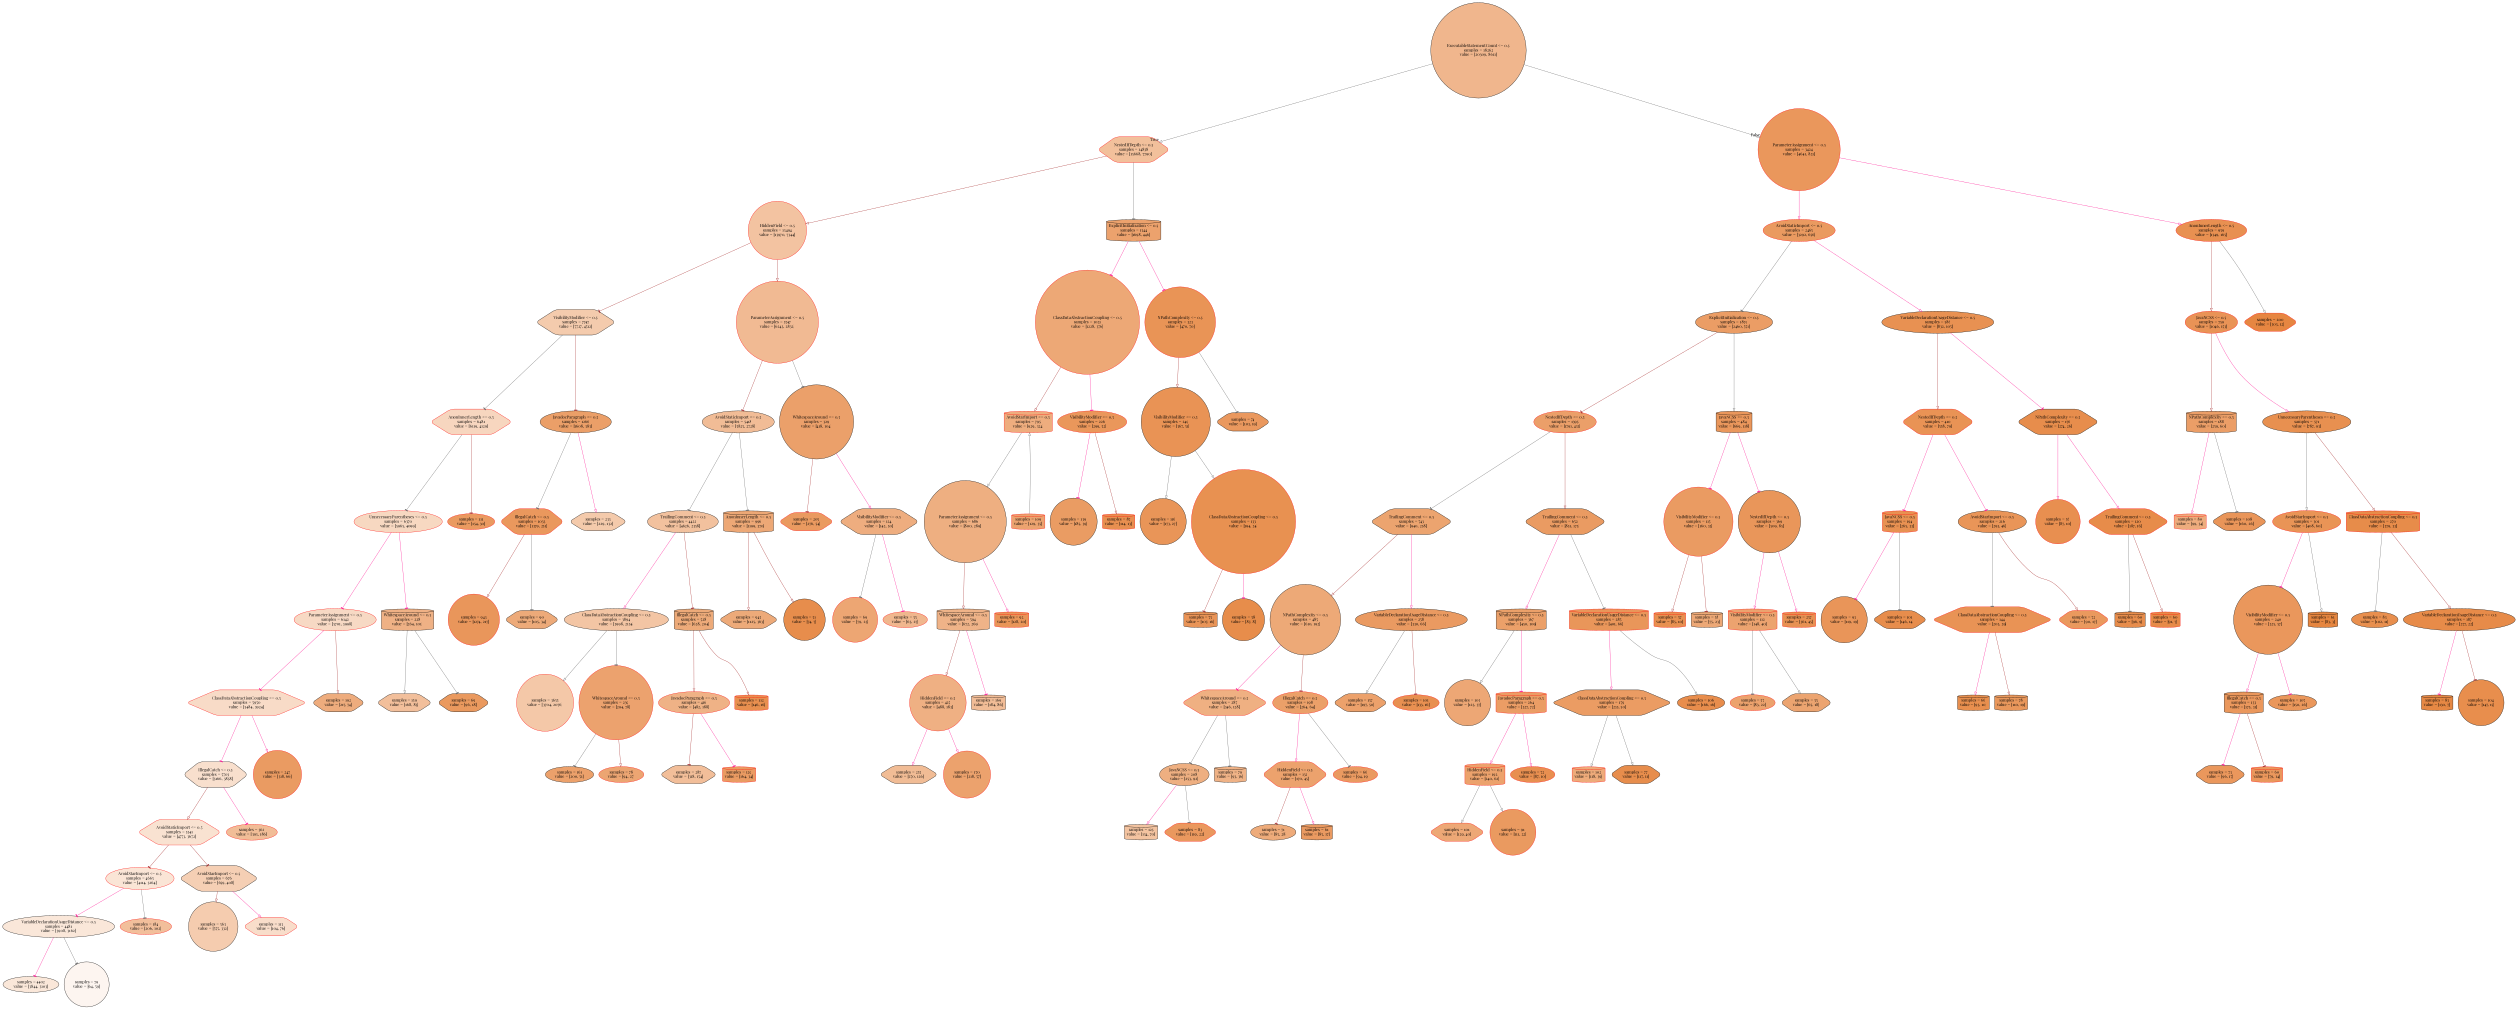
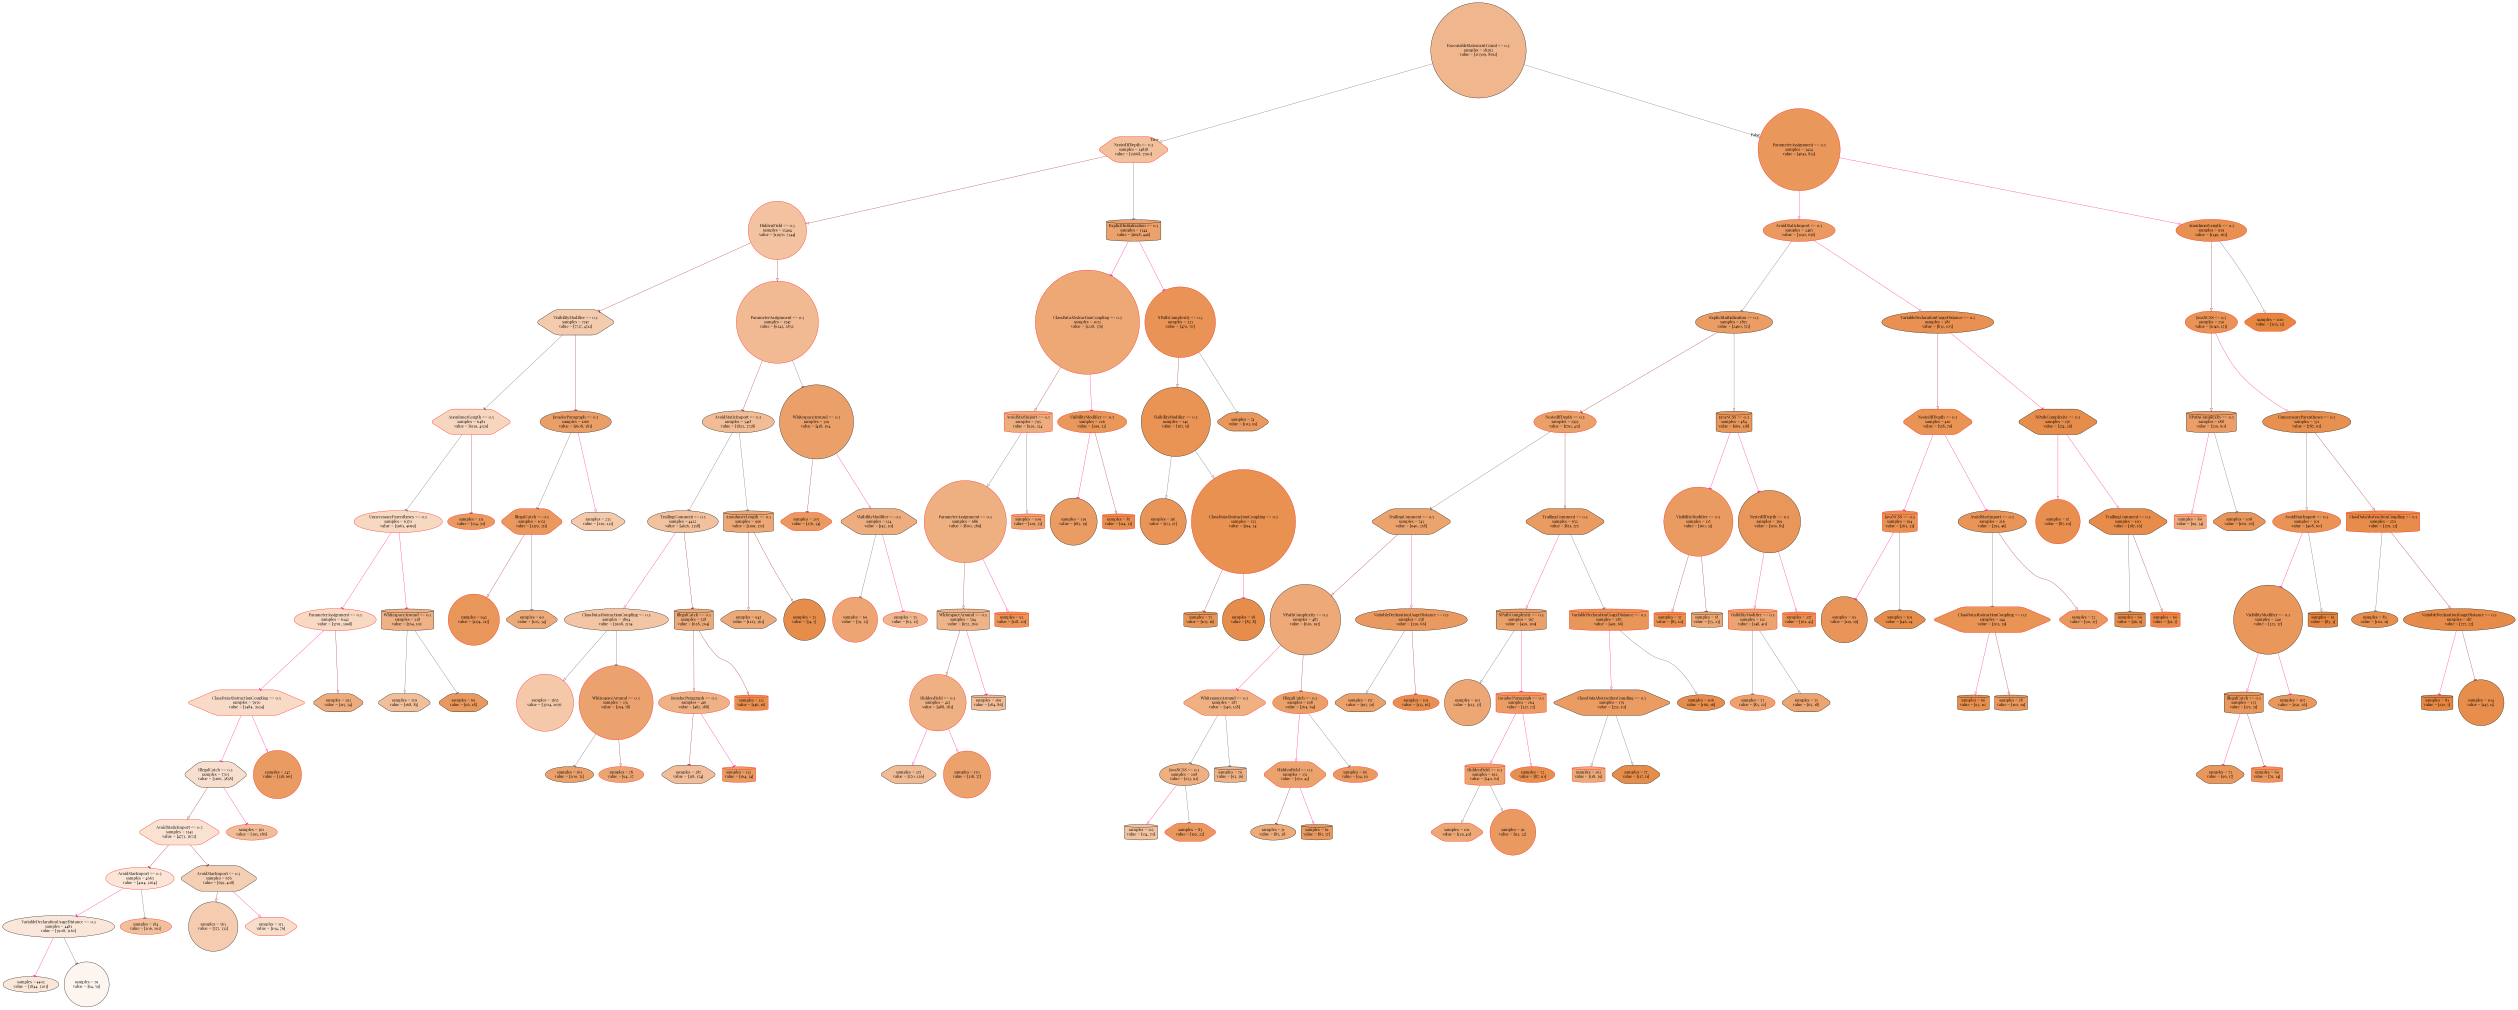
edge "samples = 109 value = [129, 35]" -> "AvoidStarImport <= 0.5 samples = 795 value = [929, 324]": reversed
node "ParameterAssignment <= 0.5 samples = 686 value = [800, 289]": color black -> red
node "TrailingComment <= 0.5 samples = 120 value = [187, 16]": color red -> black
